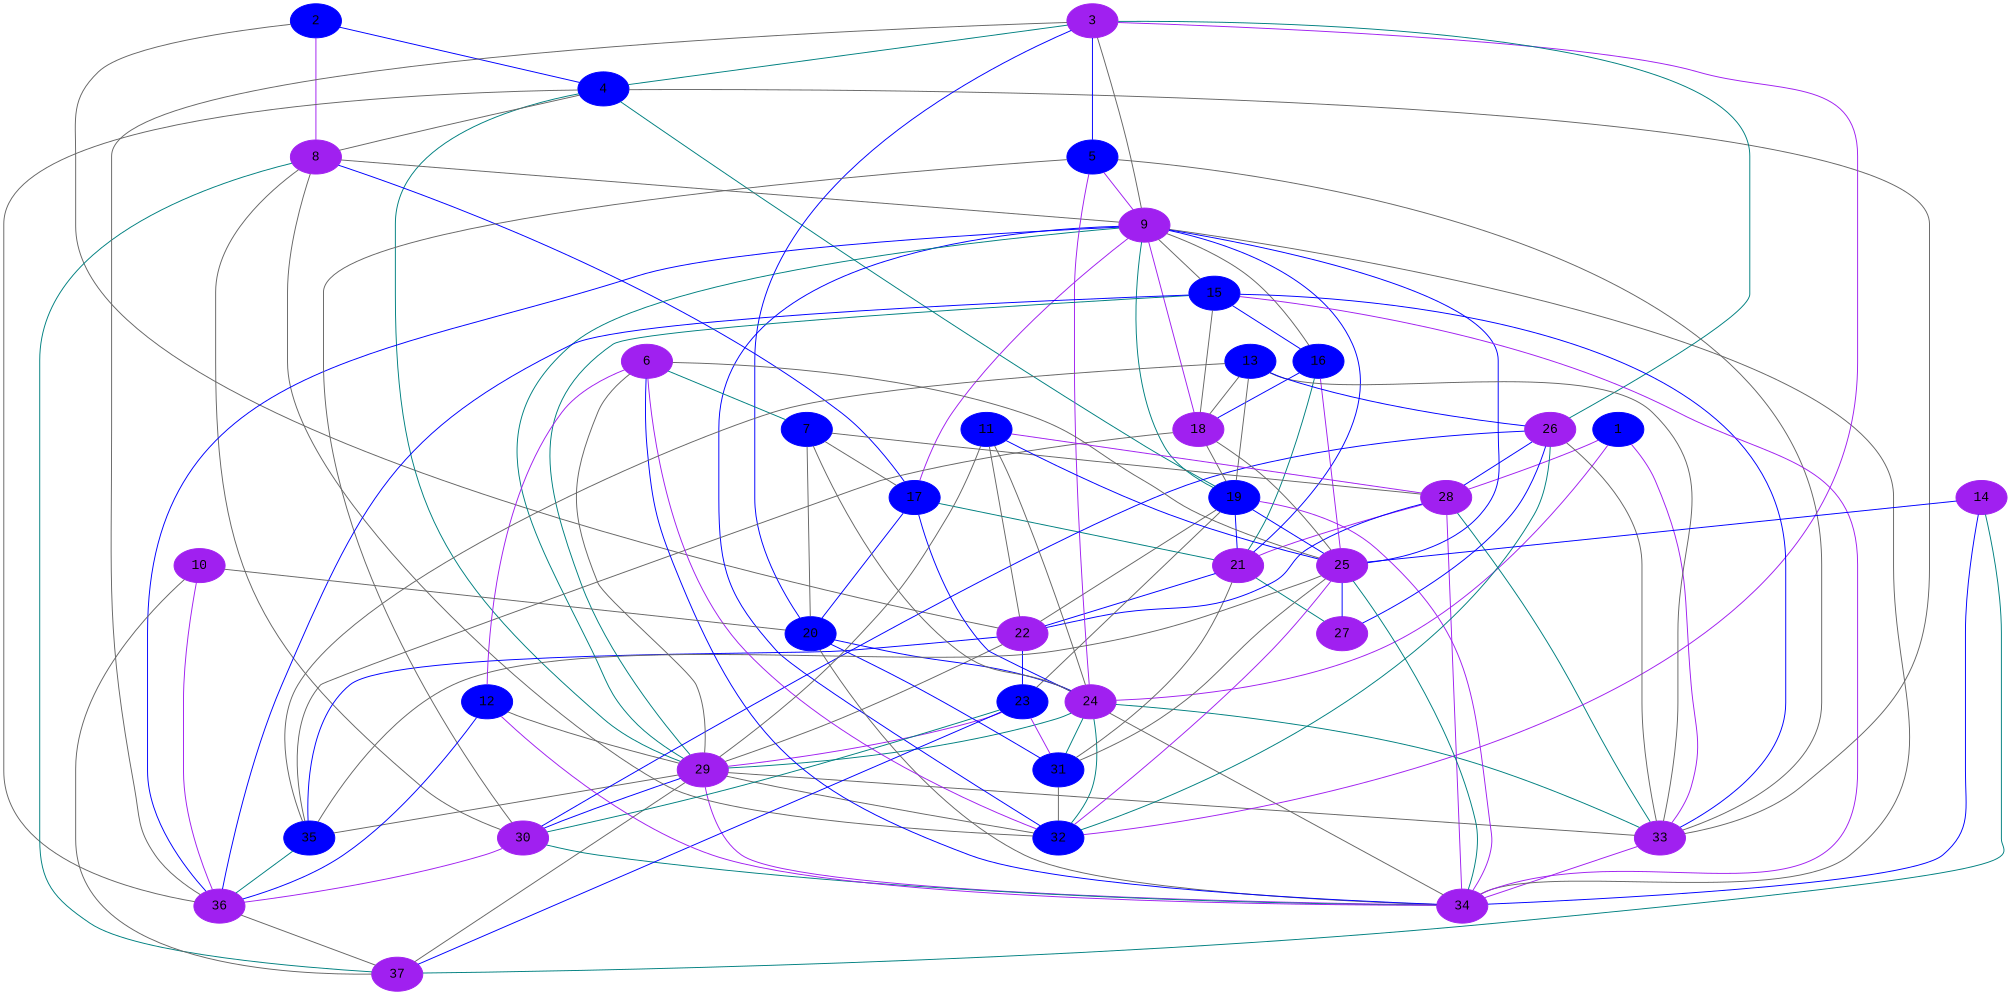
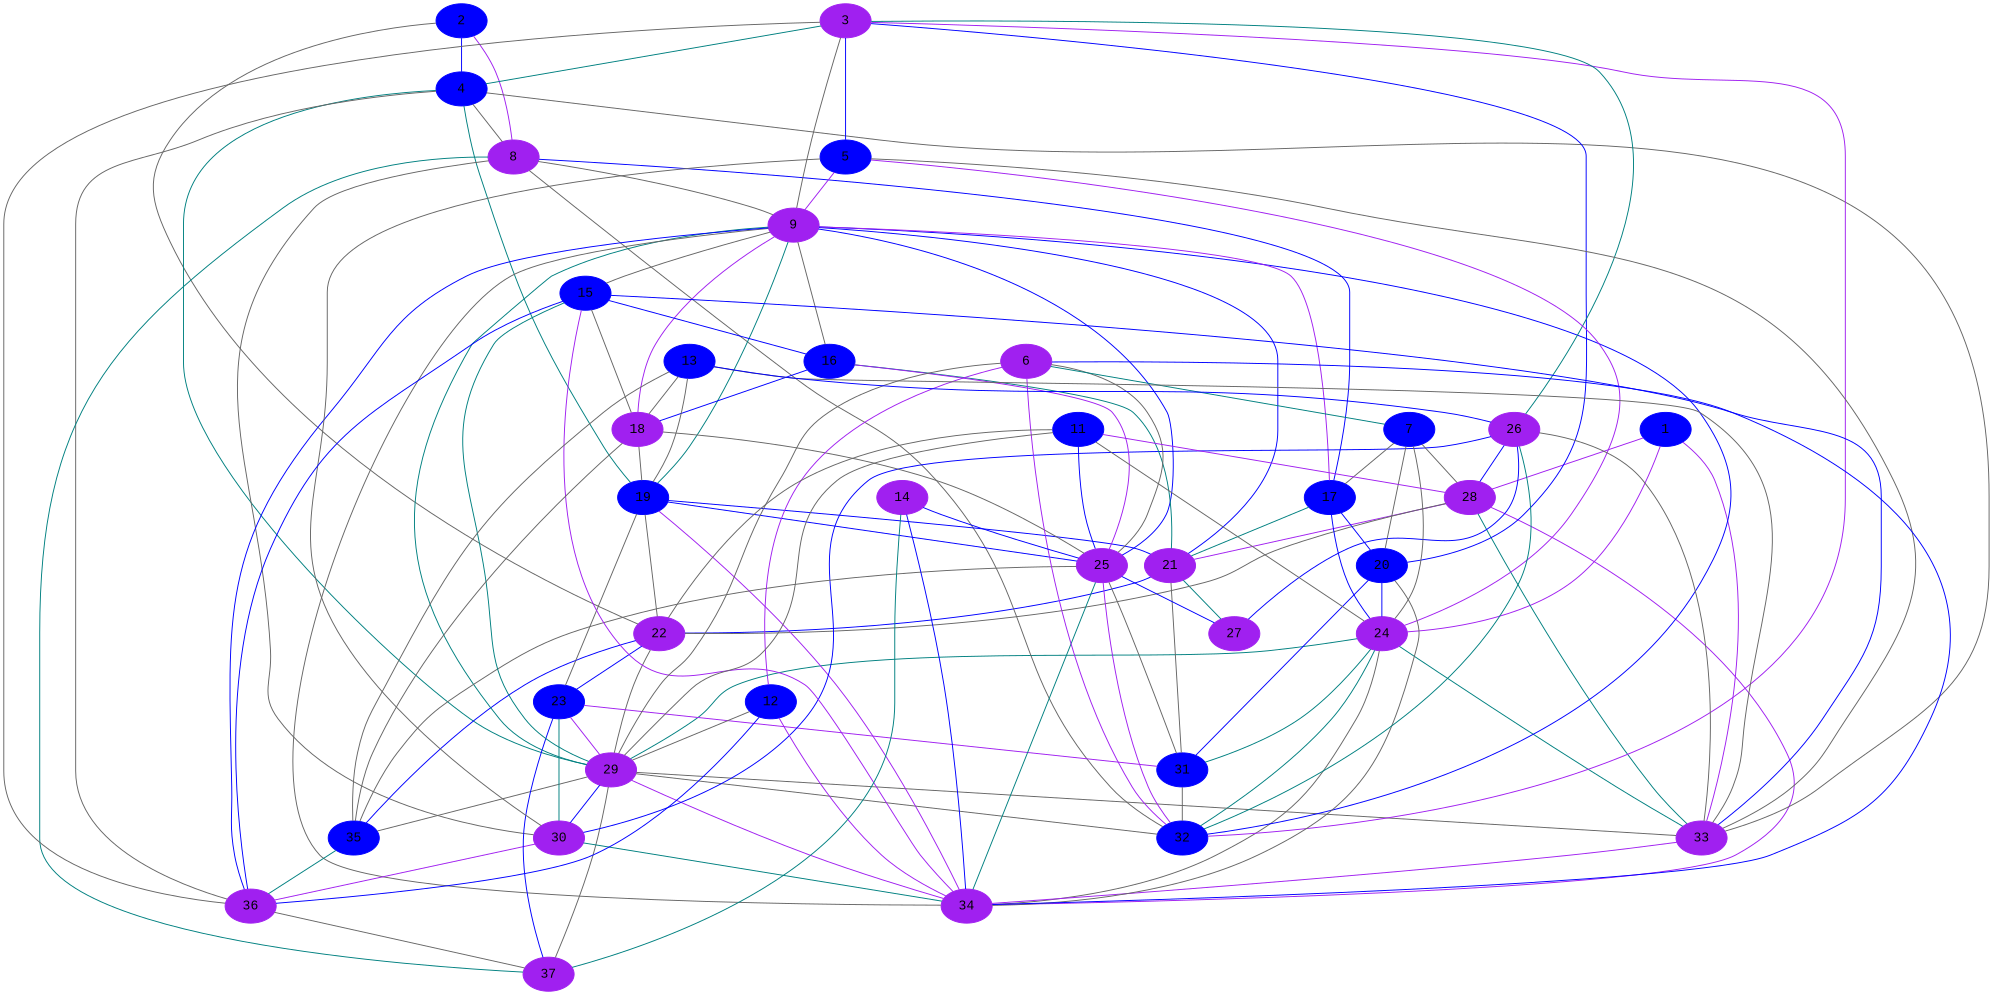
node "10": removed
edge "28" -- "22": color blue -> gray40
